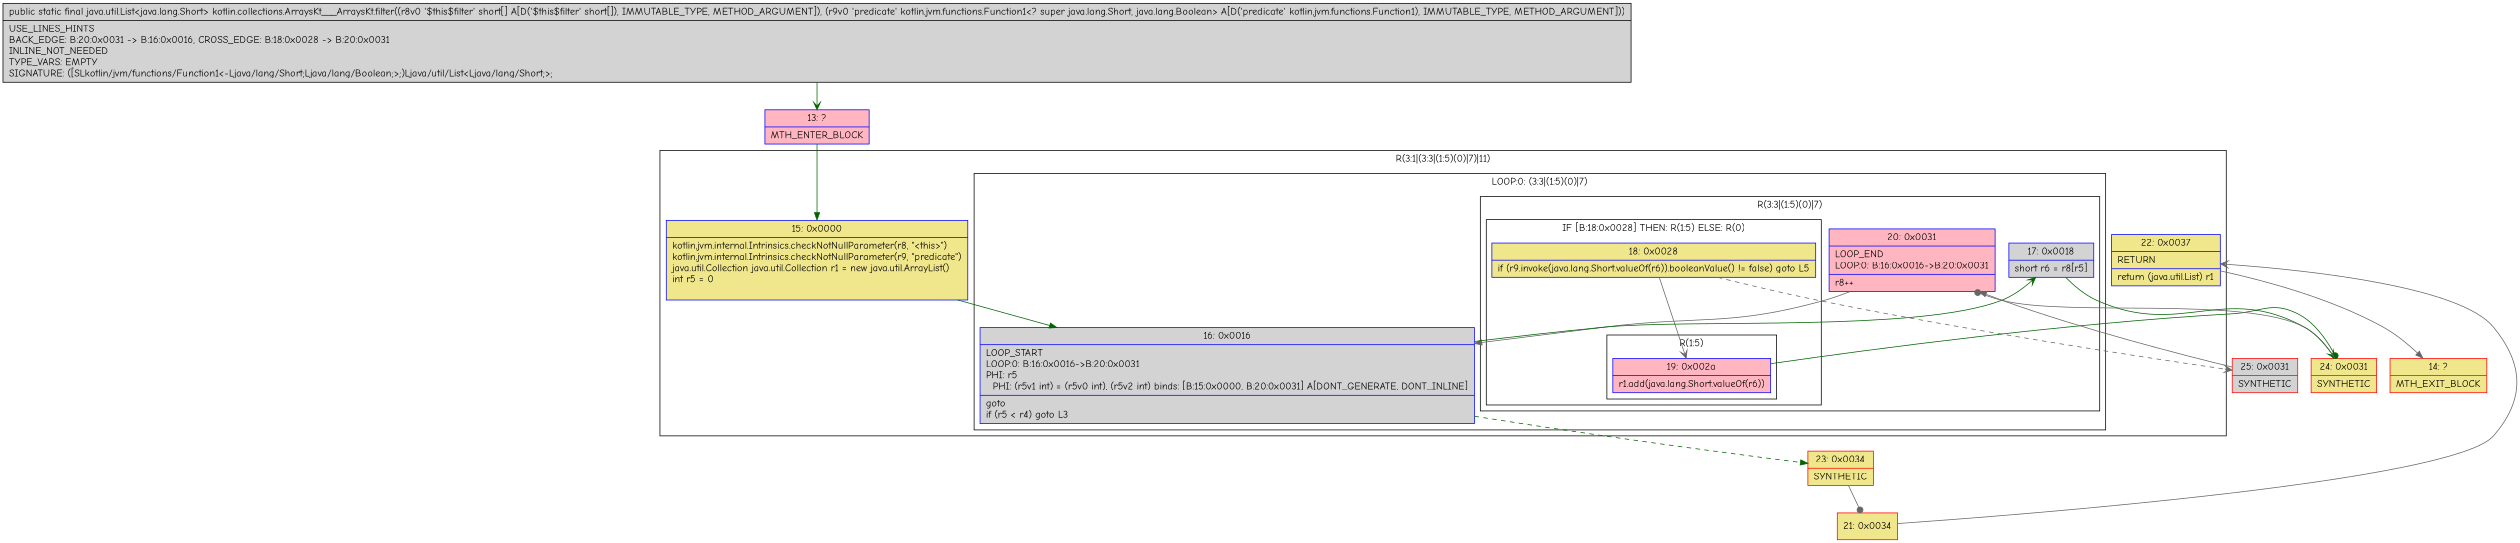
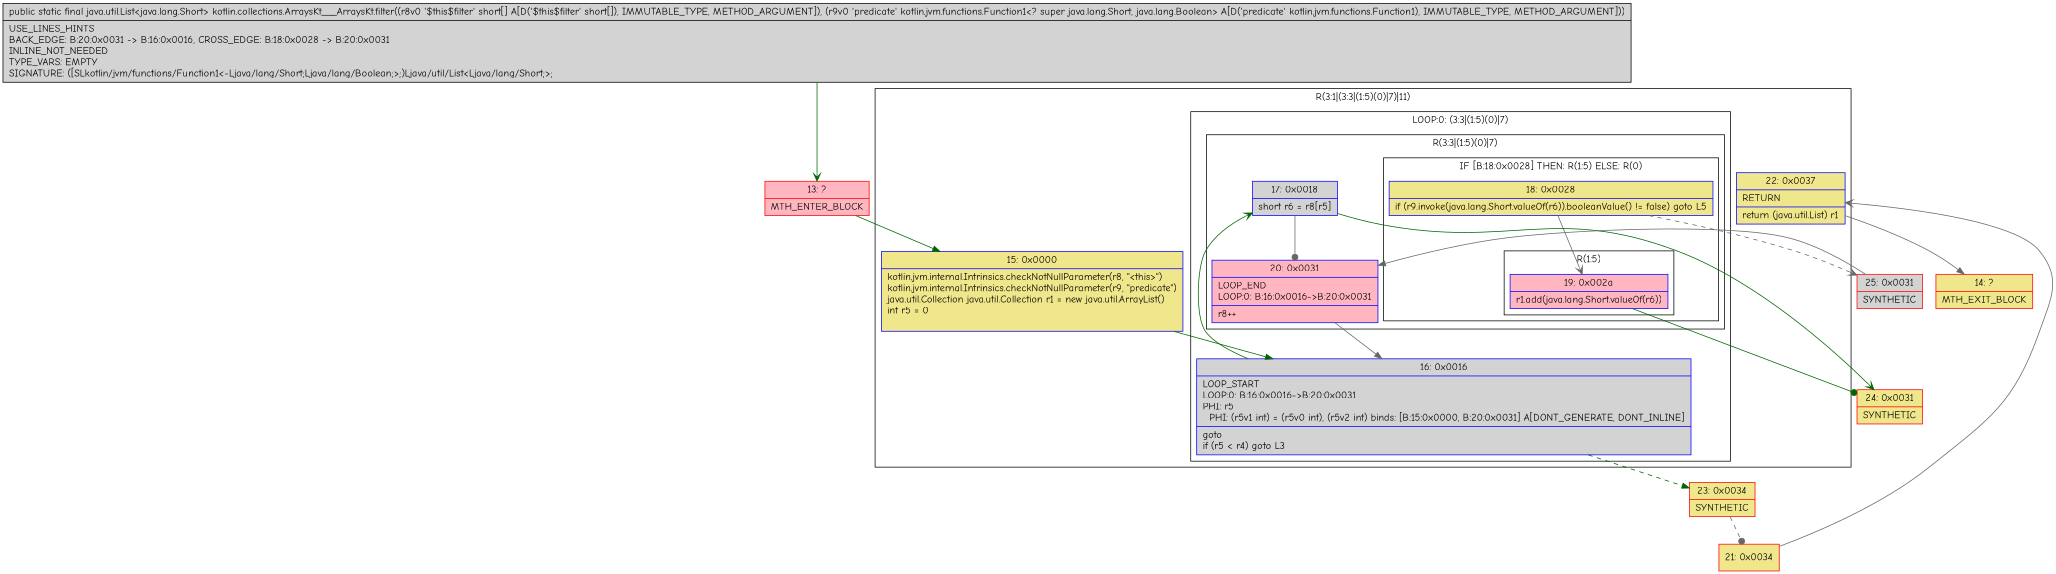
node "13: ?": color blue -> red
edge "24: 0x0031" -> "20: 0x0031": now "17: 0x0018" -> "20: 0x0031"
edge "23: 0x0034" -> "21: 0x0034": style solid -> dashed
